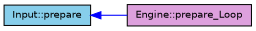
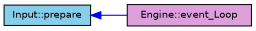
node "Engine::prepare_Loop": label "Engine::prepare_Loop" -> "Engine::event_Loop"
